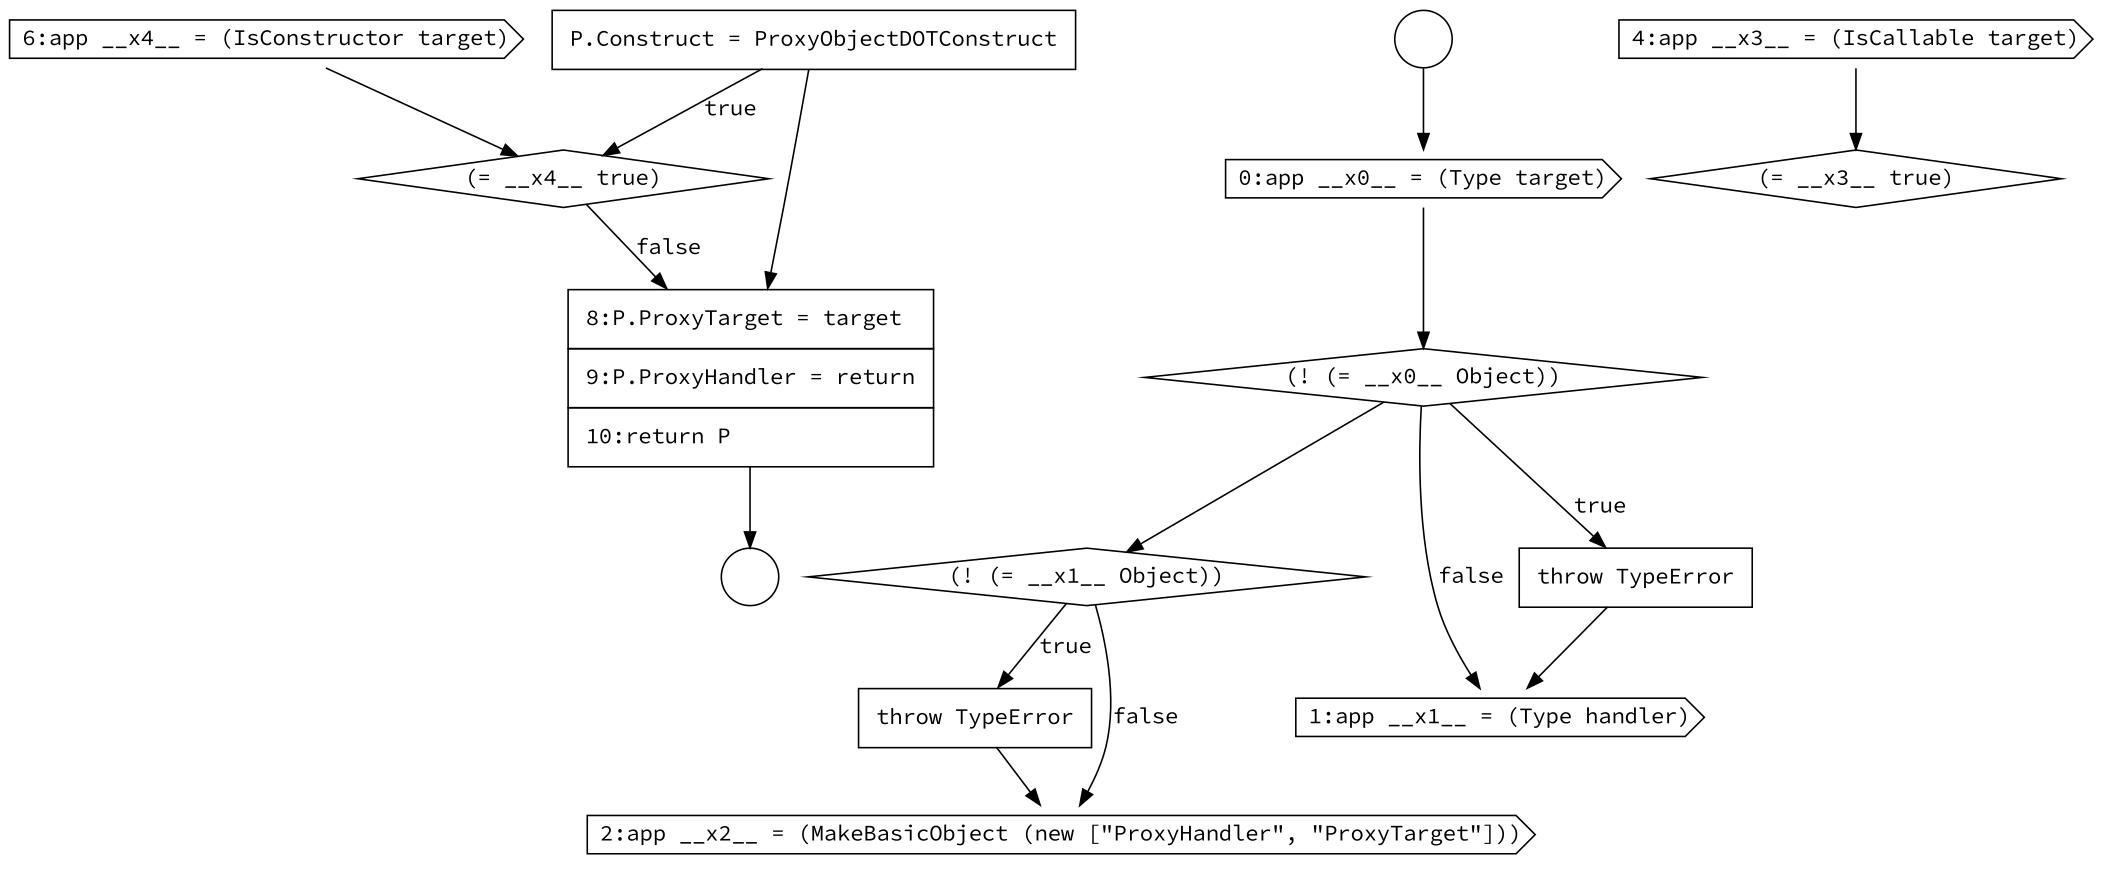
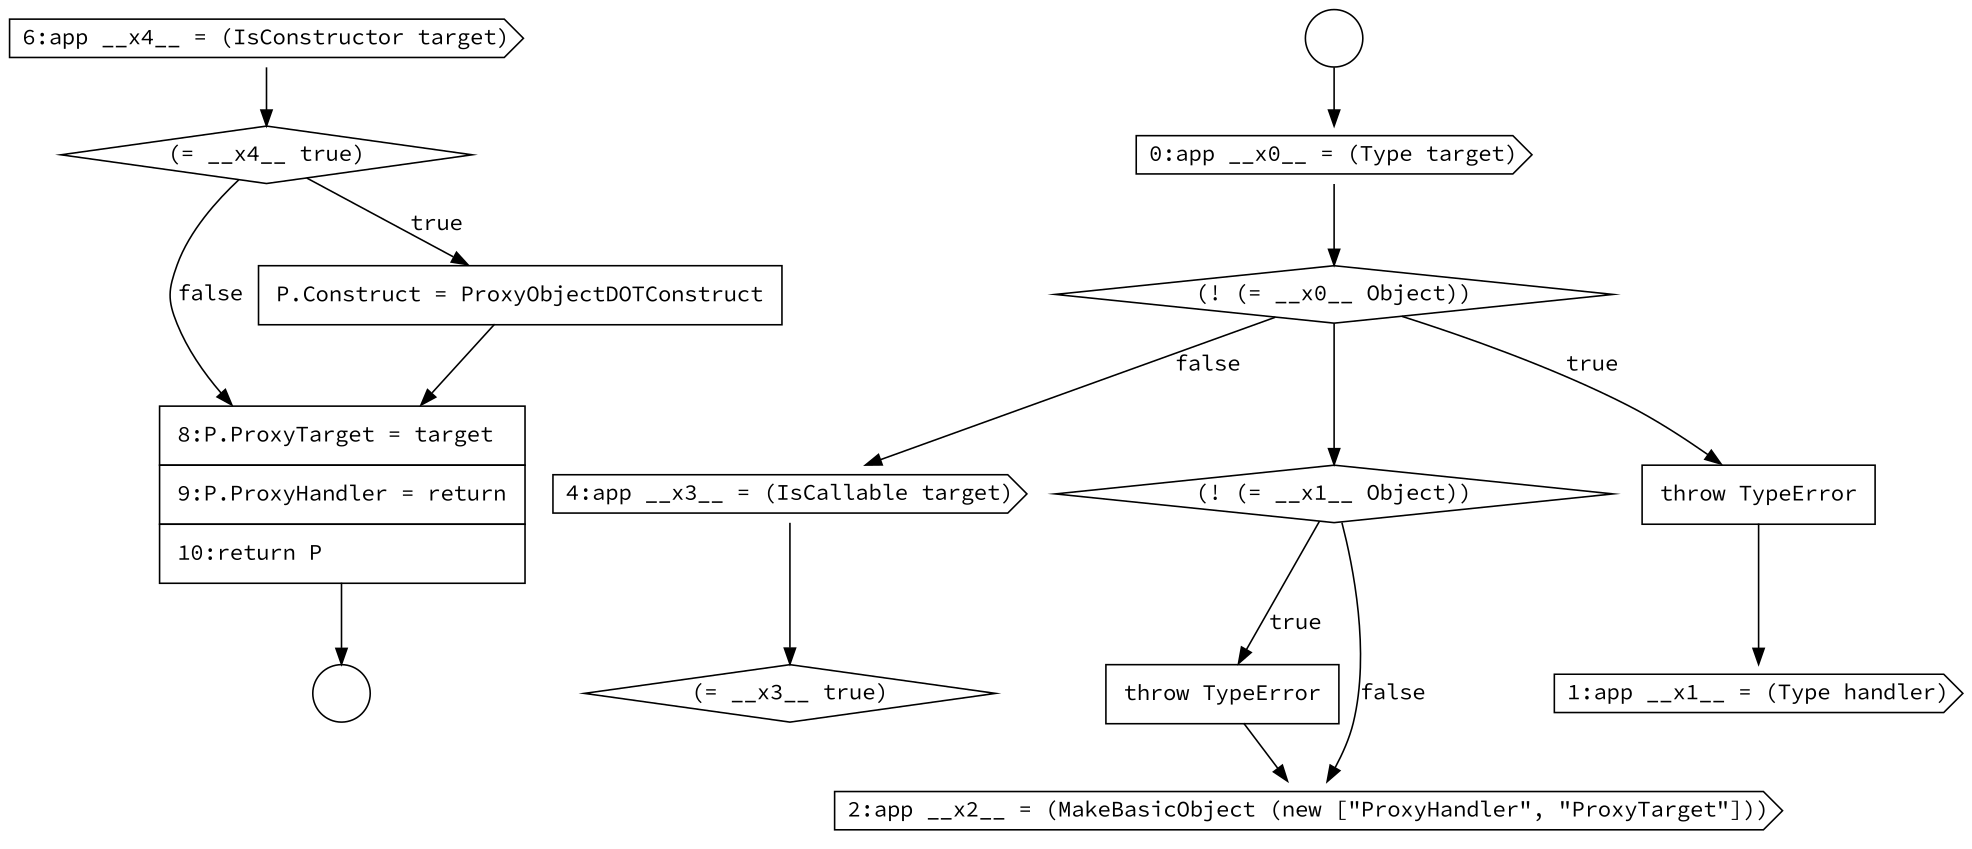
edge "P.Construct = ProxyObjectDOTConstruct" -> "(= __x4__ true)": reversed
edge "(! (= __x0__ Object))" -> "1:app __x1__ = (Type handler)": now "(! (= __x0__ Object))" -> "4:app __x3__ = (IsCallable target)"
